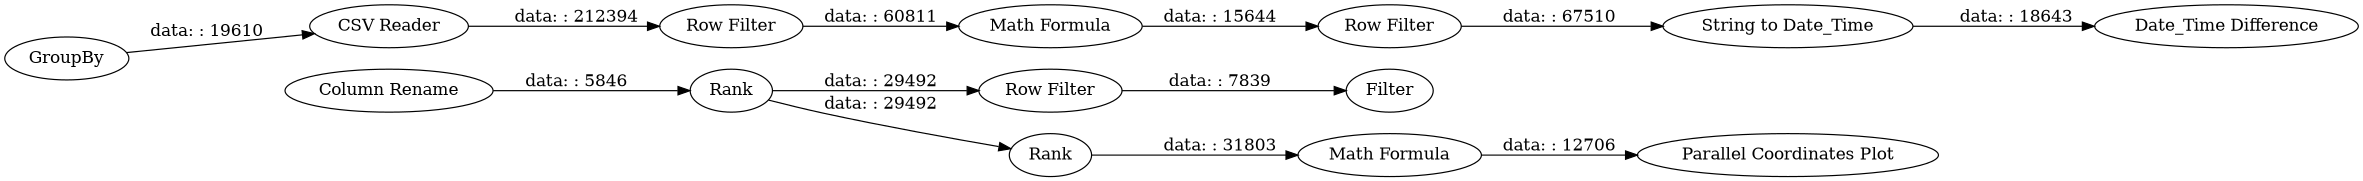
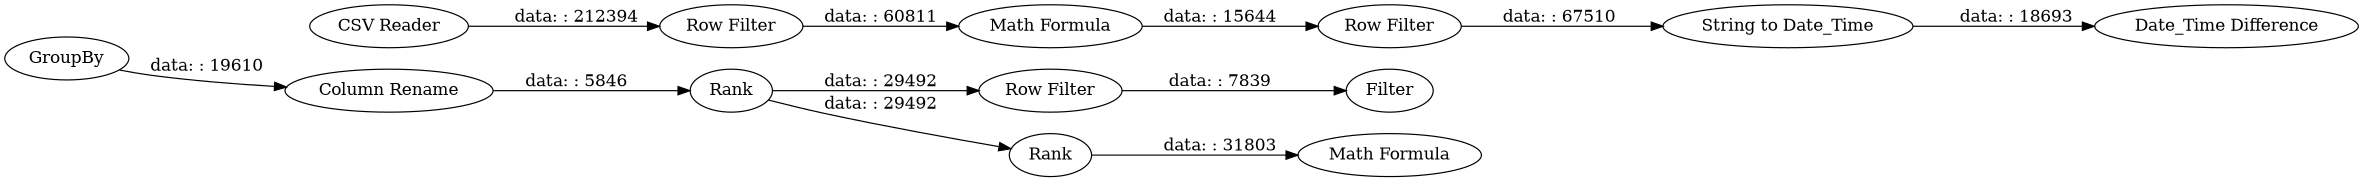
edge "String to Date_Time" -> "Date_Time Difference": label "data: : 18643" -> "data: : 18693"
edge "GroupBy" -> "CSV Reader": now "GroupBy" -> "Column Rename"
node "Parallel Coordinates Plot": removed
